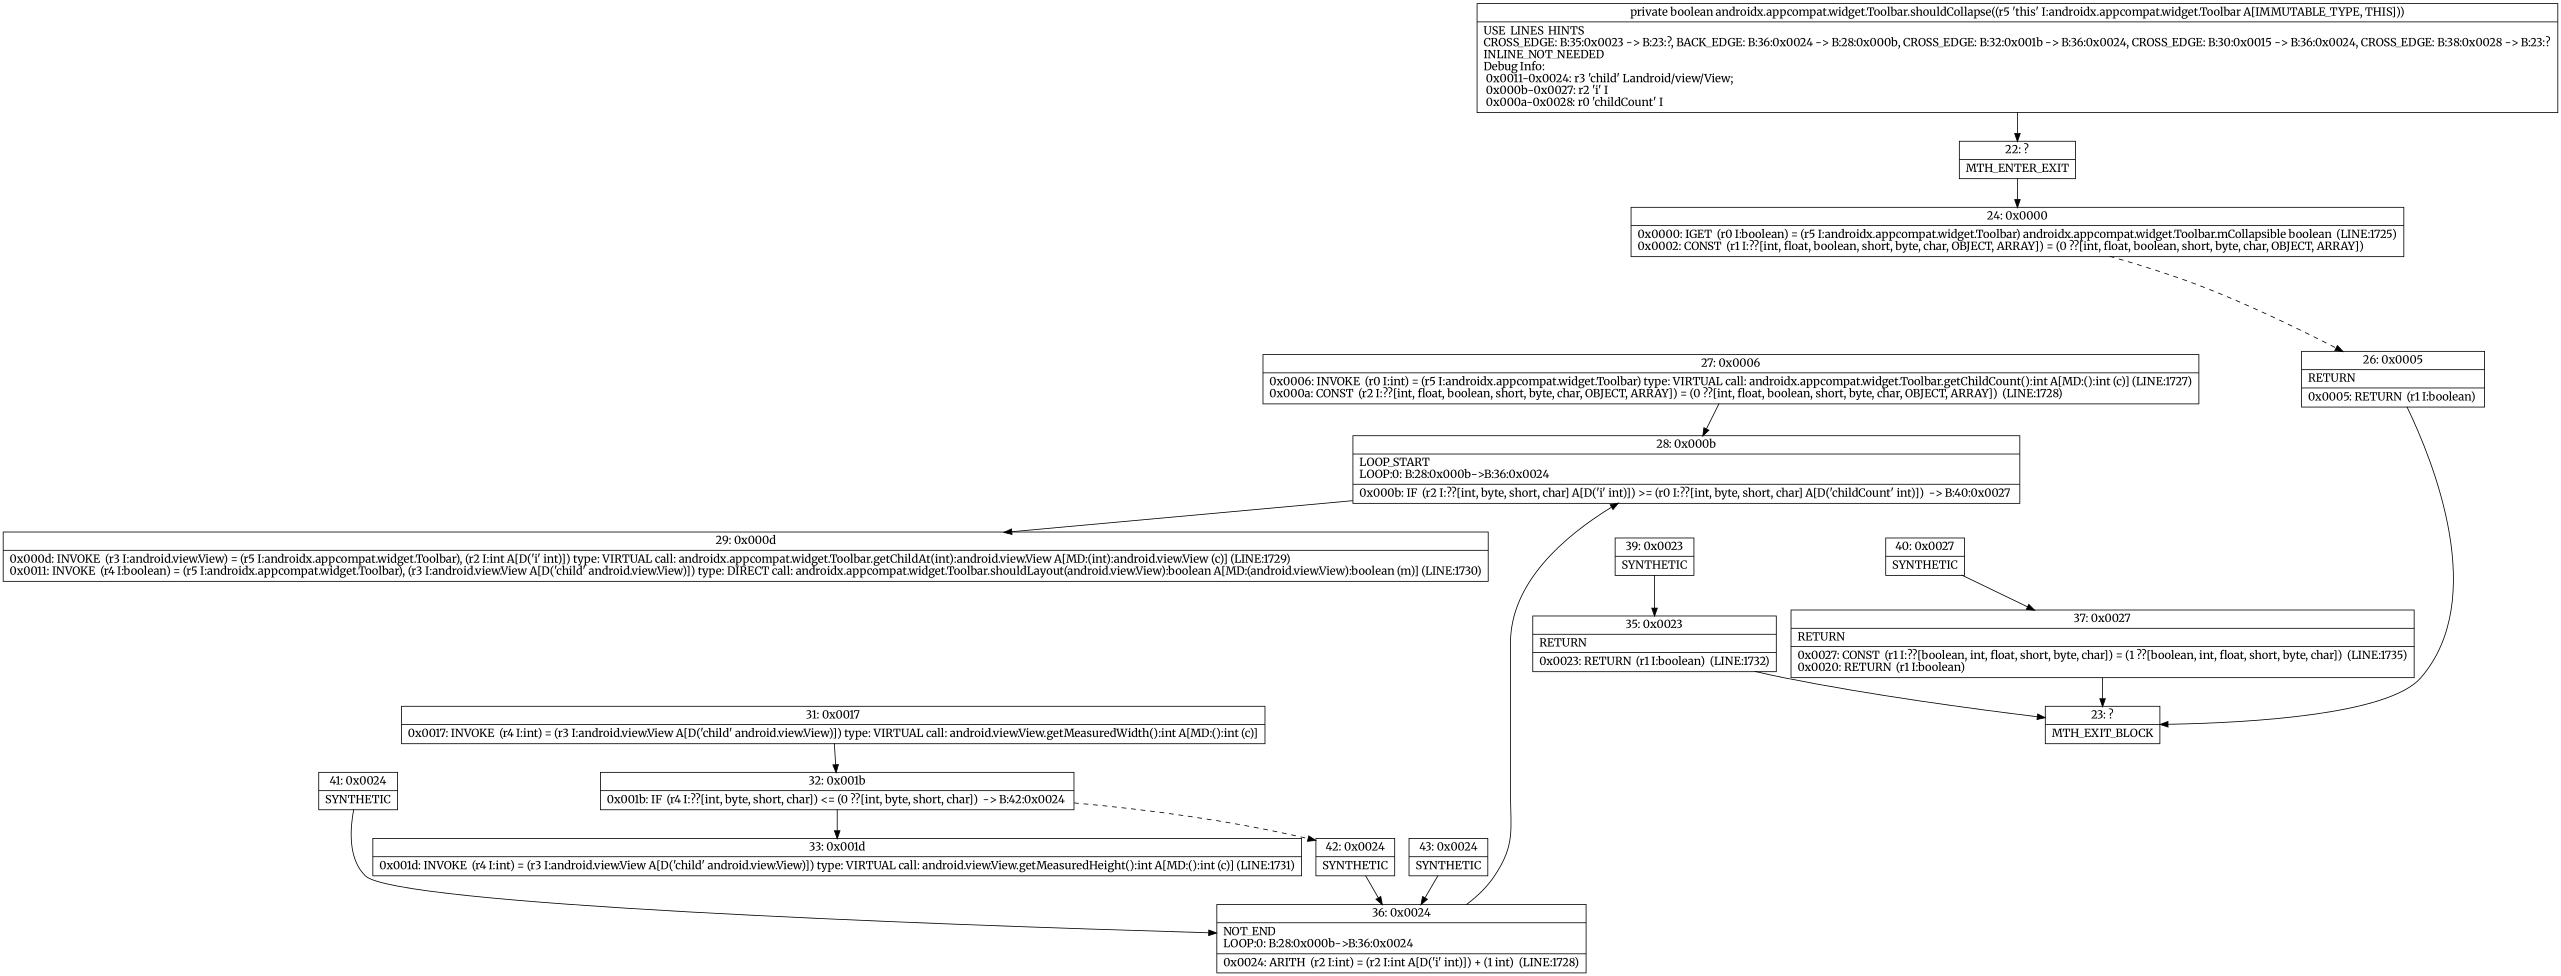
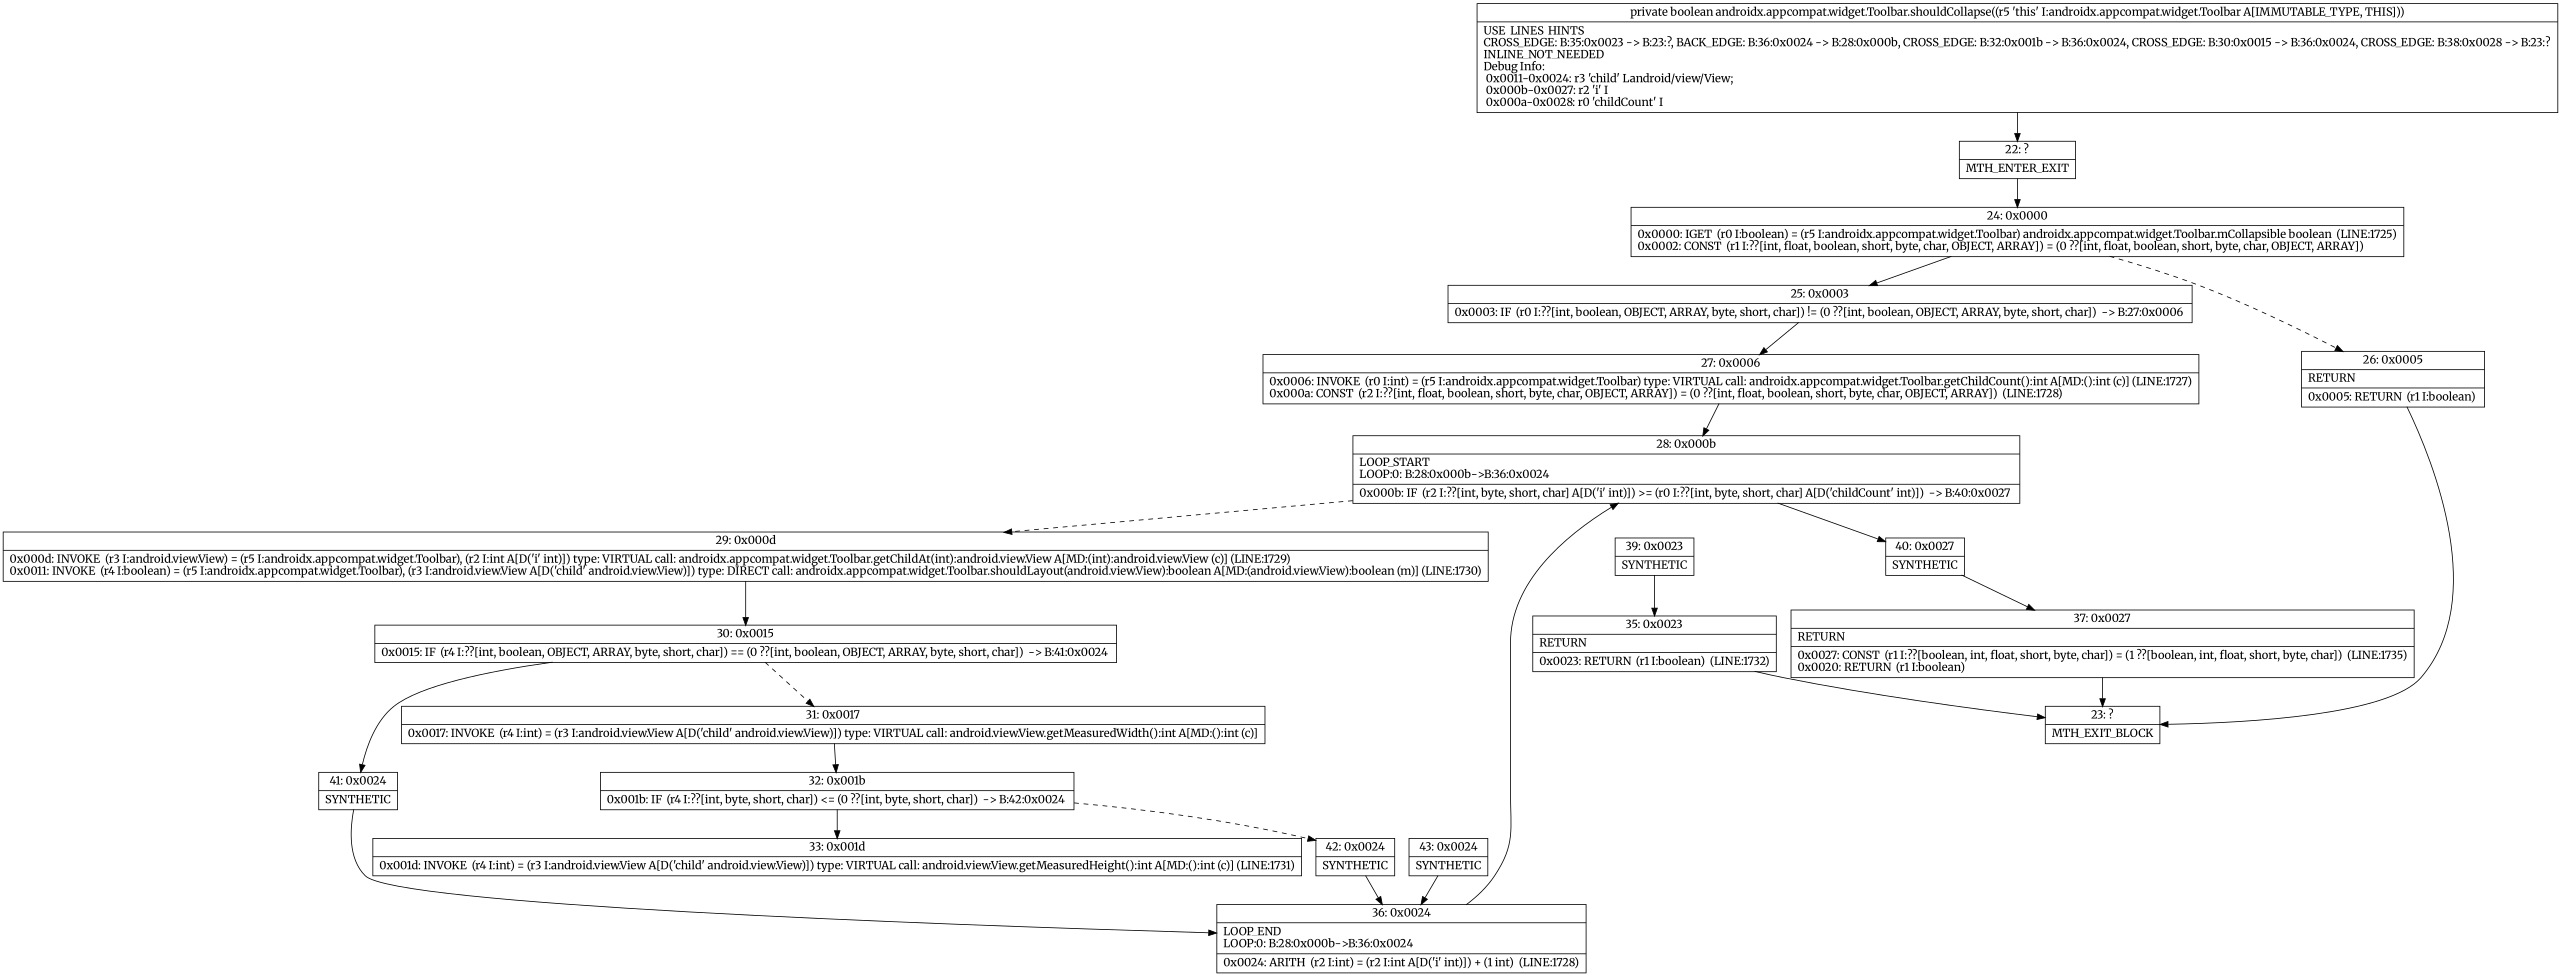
node "25: 0x0003": added
edge "28: 0x000b" -> "29: 0x000d": style solid -> dashed
edge "28: 0x000b" -> "40: 0x0027": added
node "30: 0x0015": added
node "36: 0x0024": text "NOT_END" -> "LOOP_END"
